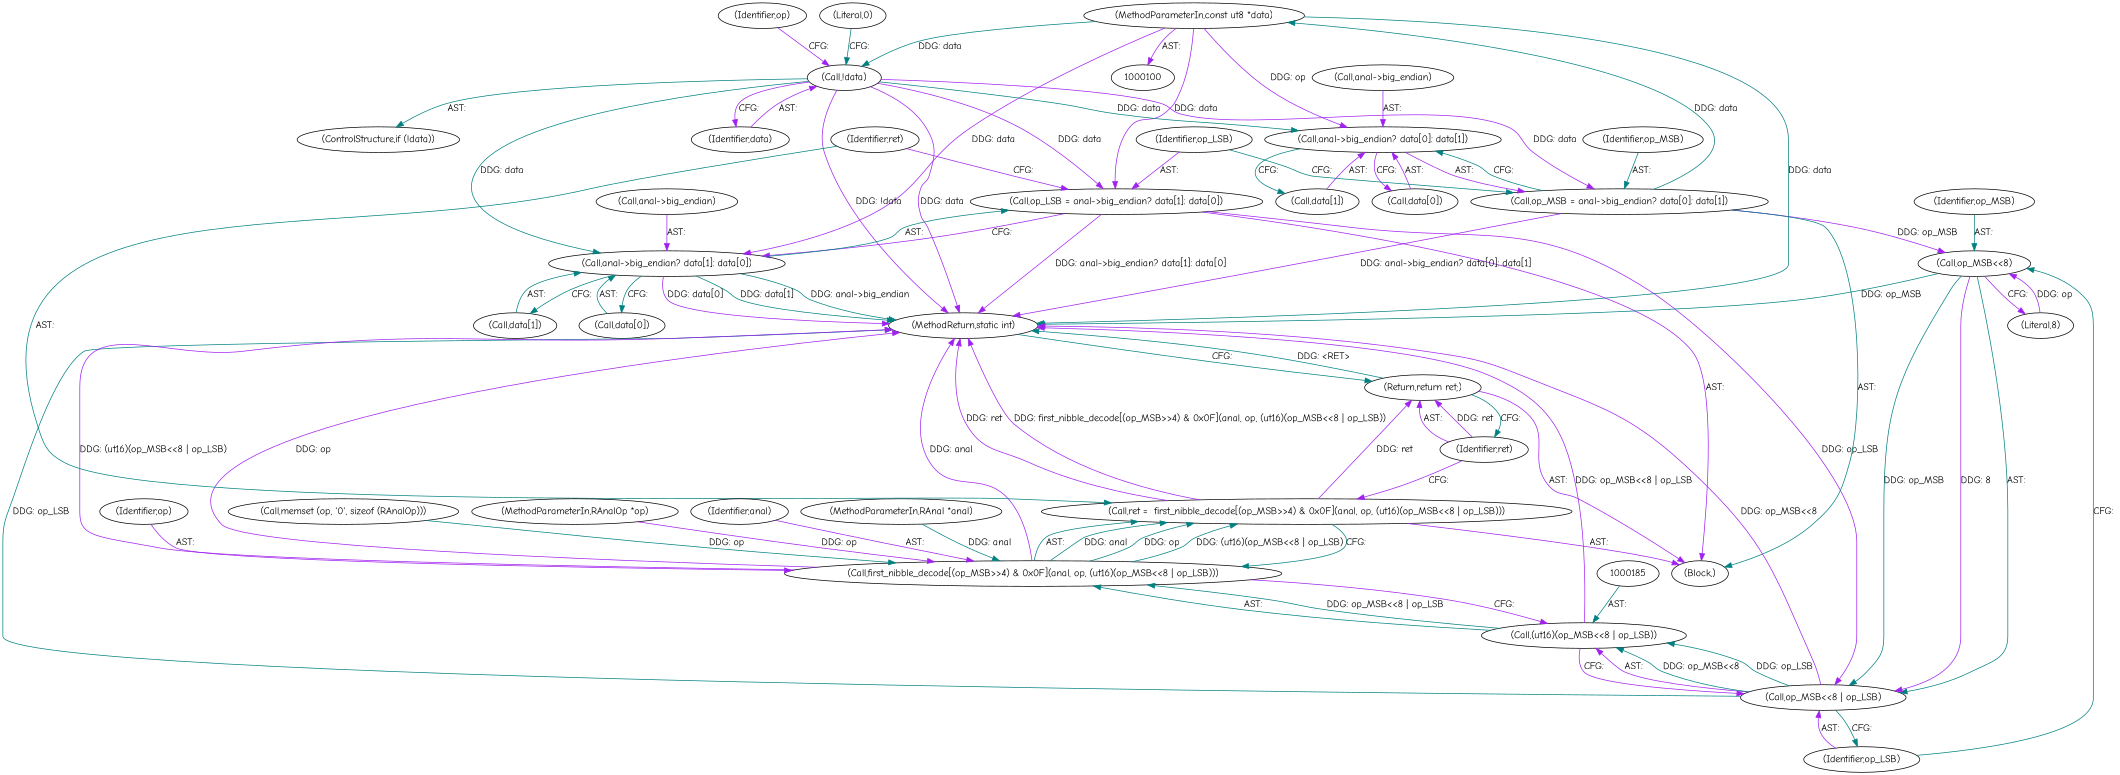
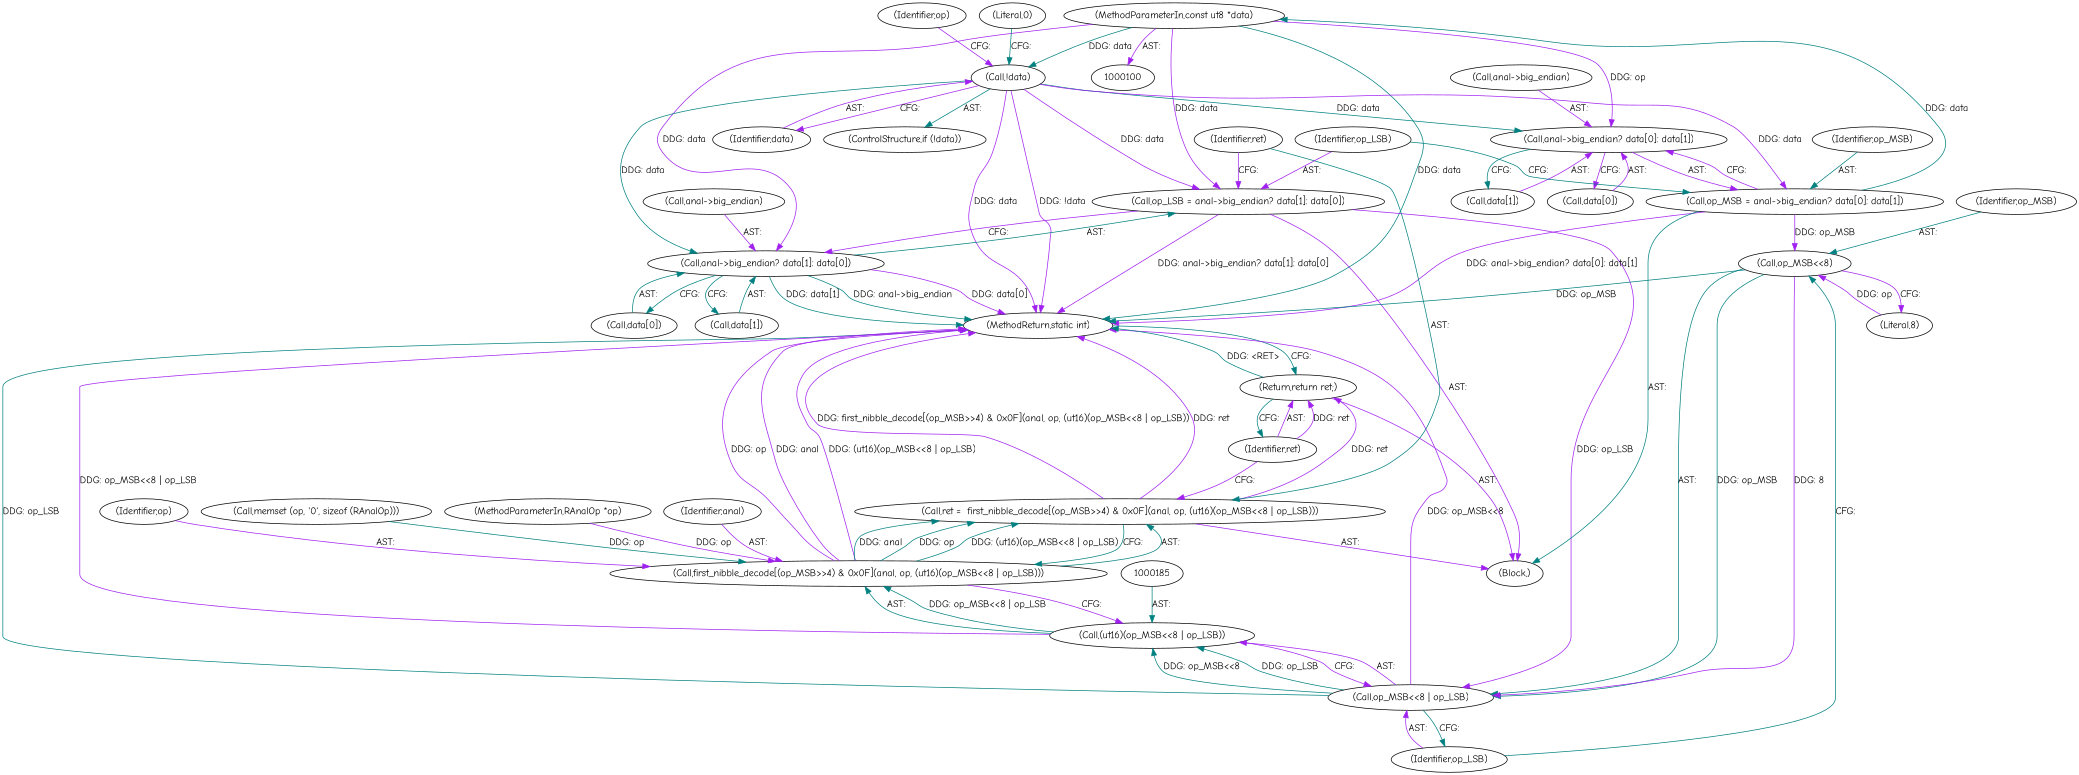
edge "(Call,op_MSB = anal->big_endian? data[0]: data[1])" -> "(Call,anal->big_endian? data[0]: data[1])": color teal -> purple
node "(MethodParameterIn,RAnal *anal)": removed
